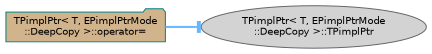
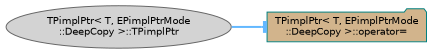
edge "TPimplPtr< T, EPimplPtrMode ::DeepCopy >::operator=" -> "TPimplPtr< T, EPimplPtrMode ::DeepCopy >::TPimplPtr": reversed
